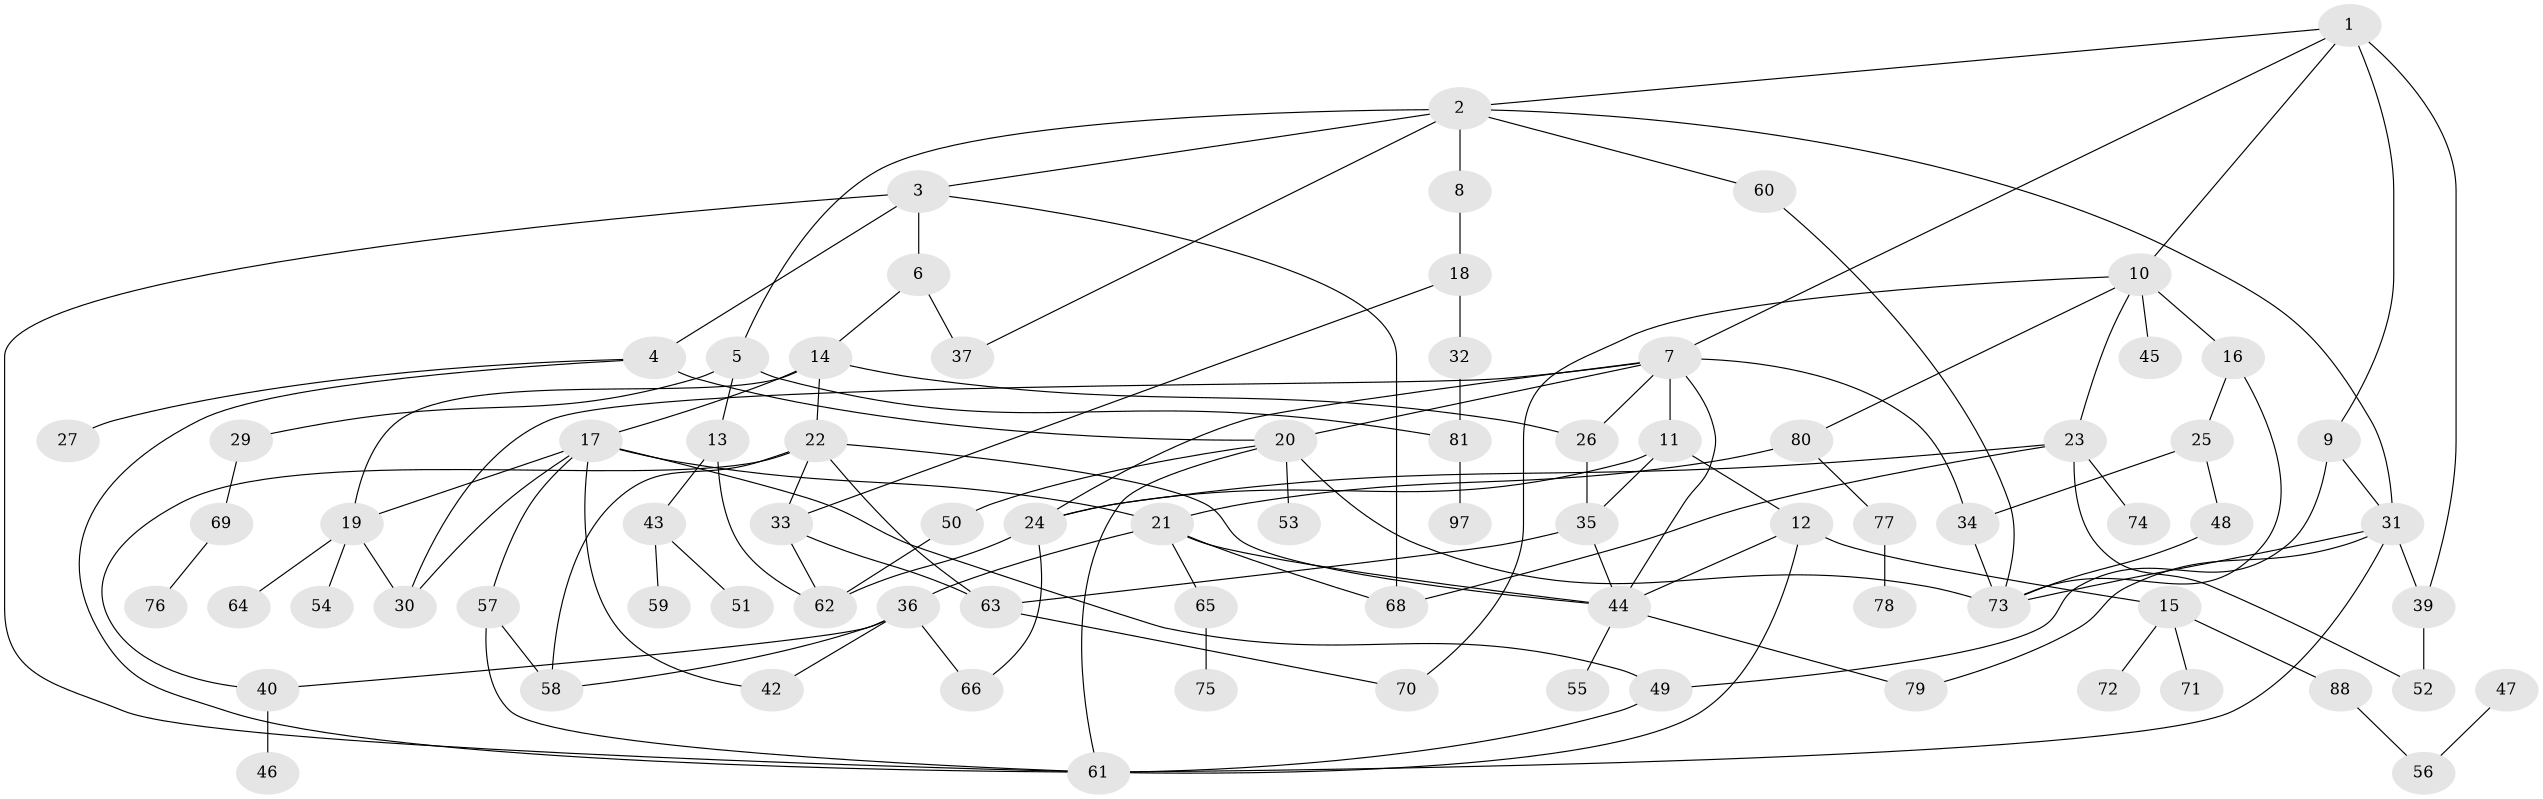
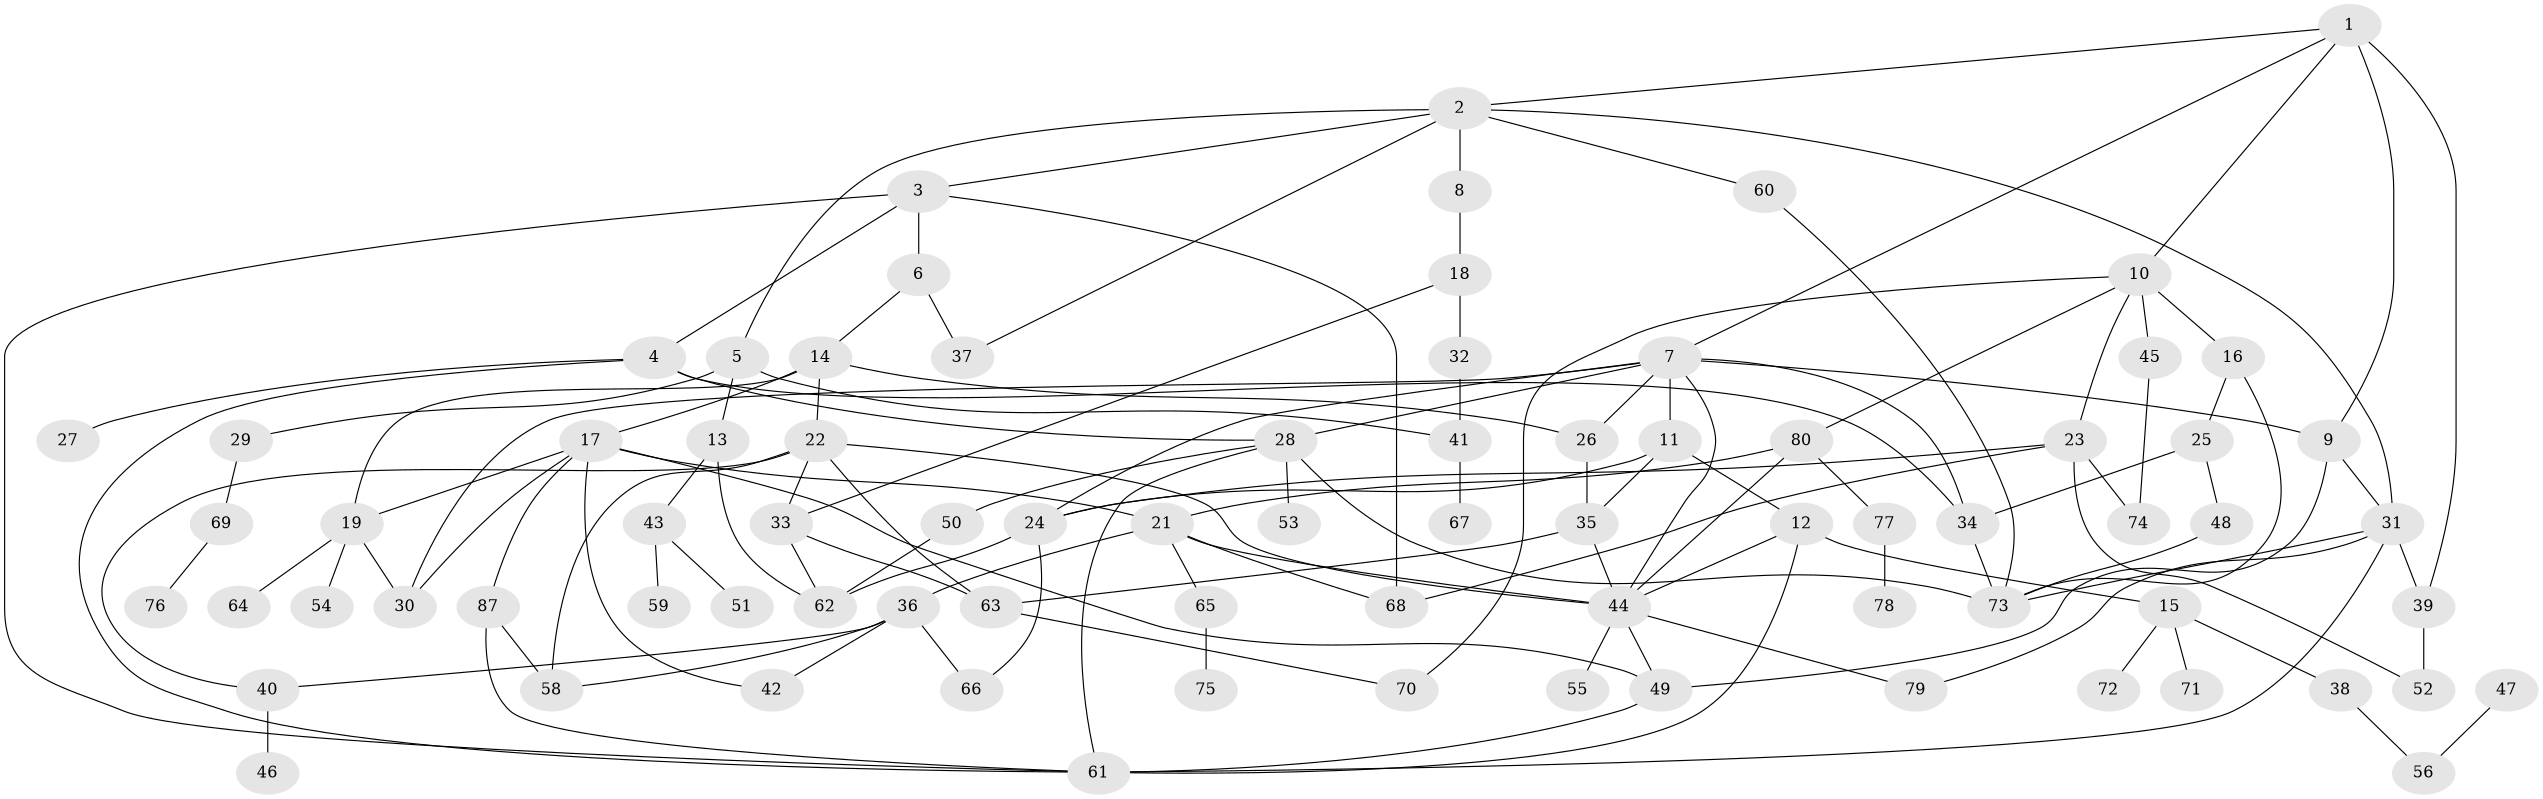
edge "4" -- "34": added
edge "7" -- "9": added
node "20": label "20" -> "28"
node "81": label "81" -> "41"
edge "45" -- "74": added
node "97": label "97" -> "67"
edge "80" -- "44": added
node "57": label "57" -> "87"
edge "44" -- "49": added
node "88": label "88" -> "38"
